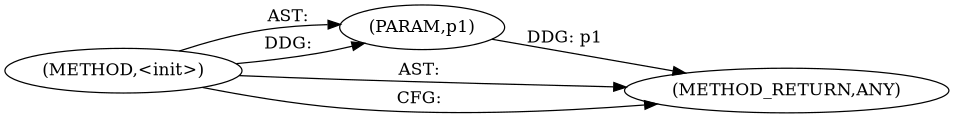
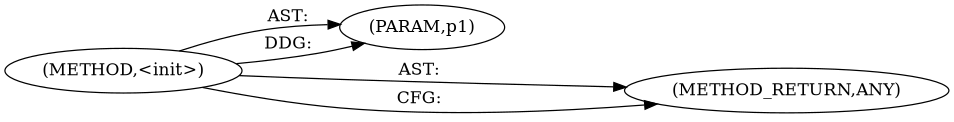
edge "(PARAM,p1)" -> "(METHOD_RETURN,ANY)": removed, label "DDG: p1"
